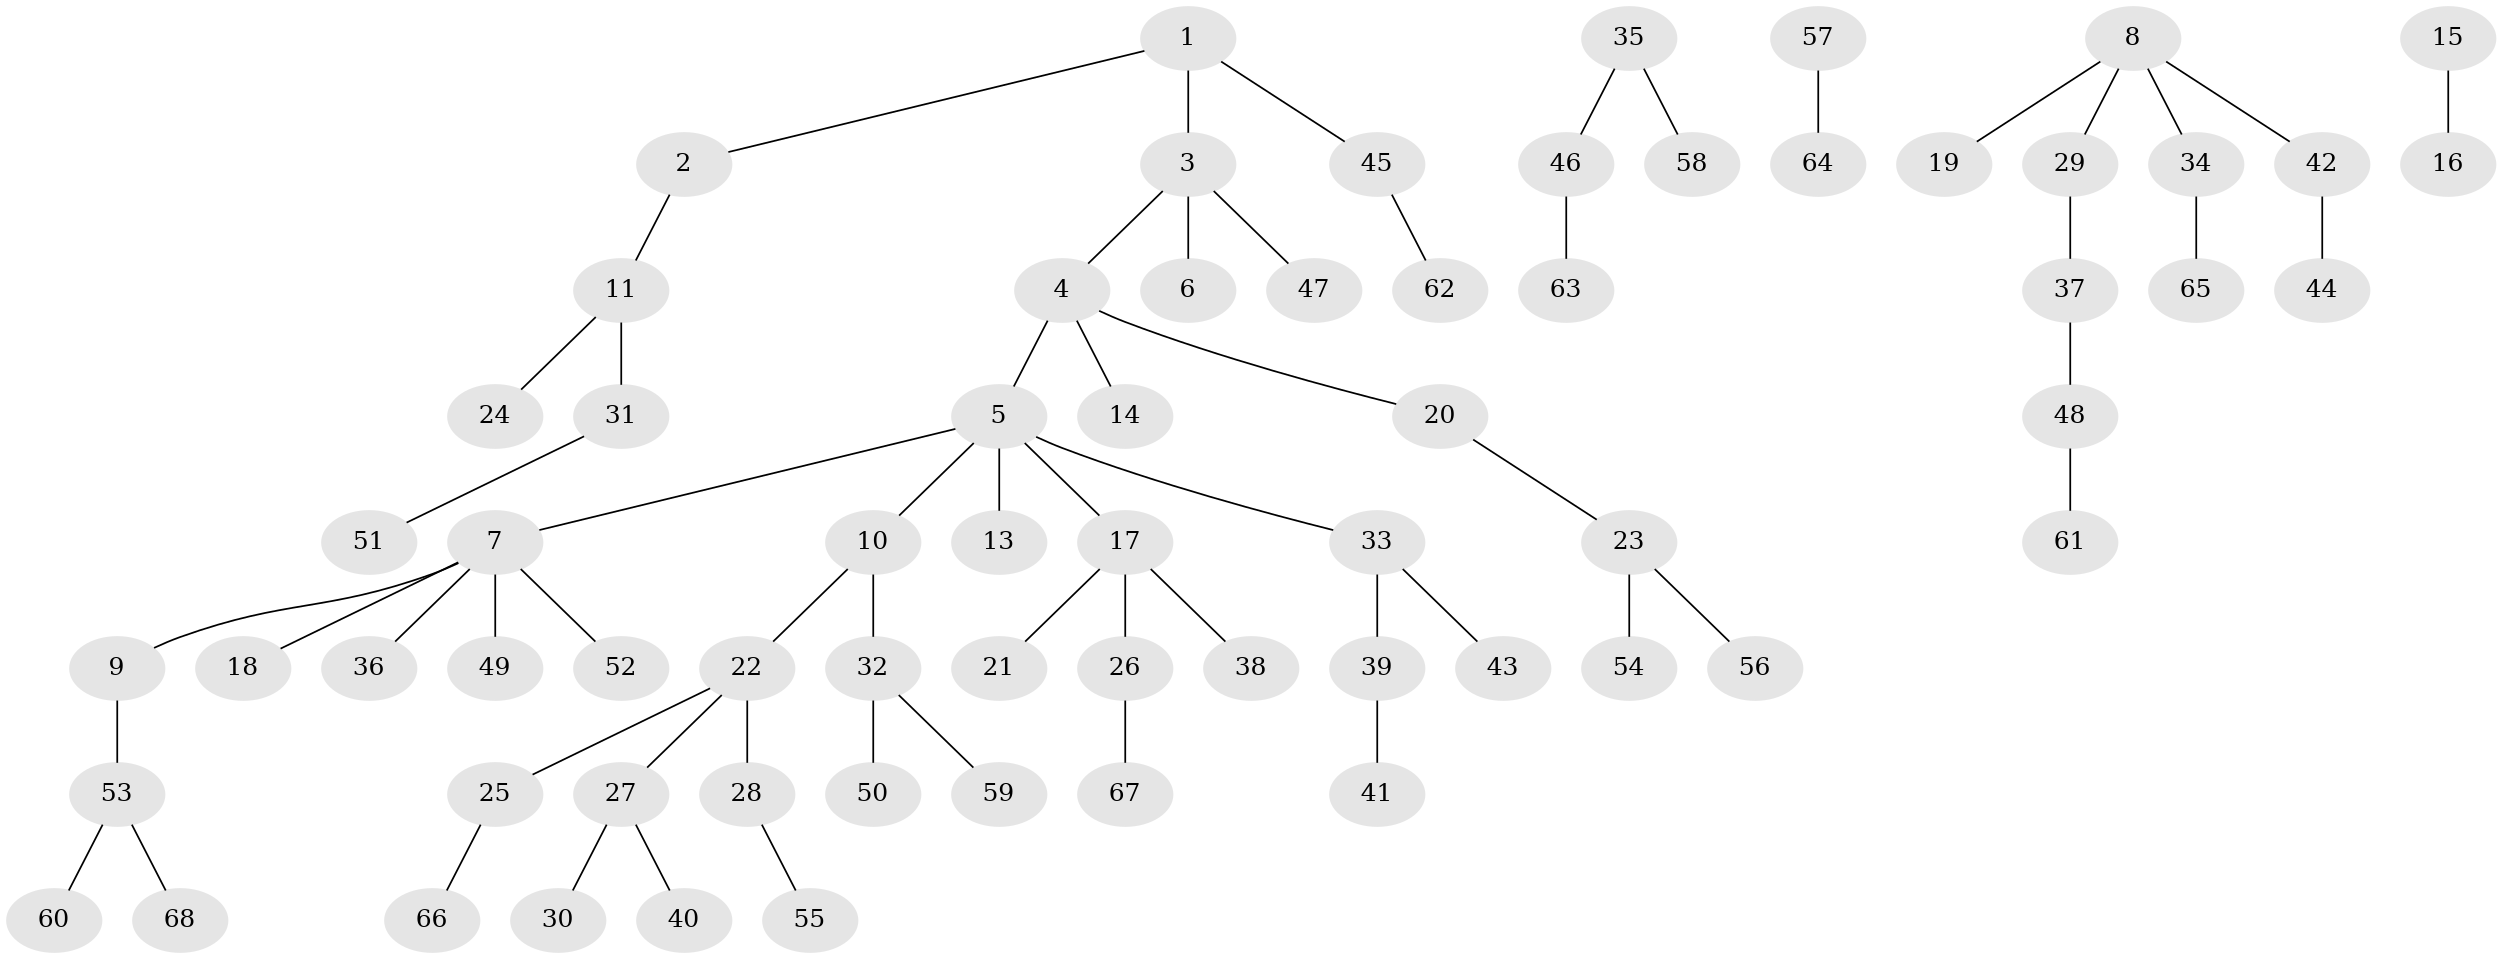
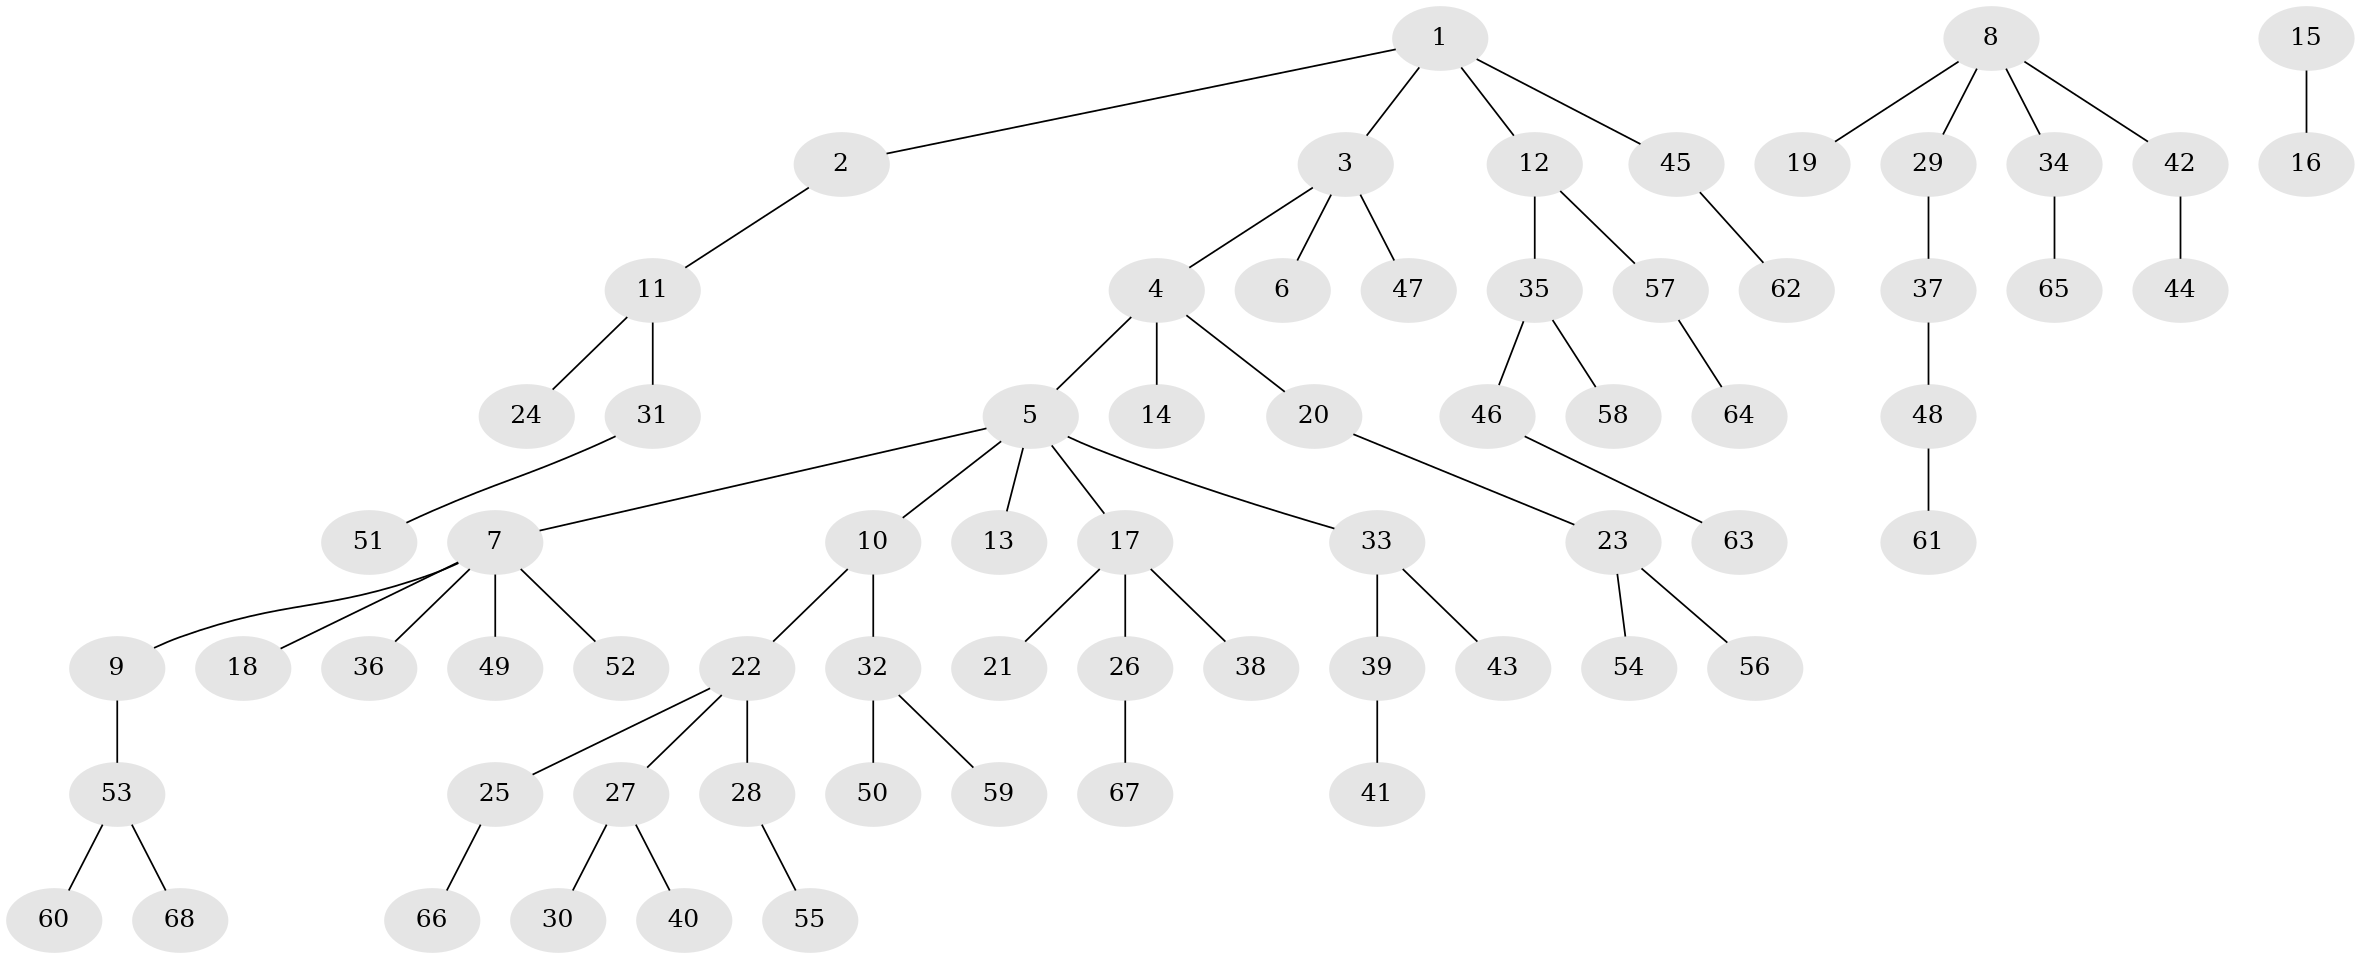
node "12": added
